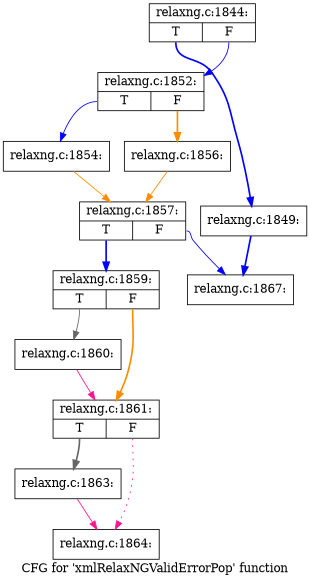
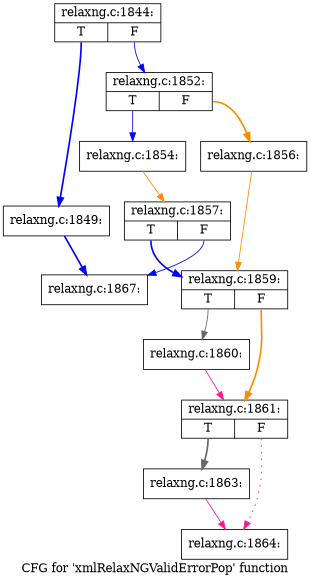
edge "relaxng.c:1856:" -> "relaxng.c:1857:": now "relaxng.c:1856:" -> "relaxng.c:1859:"
